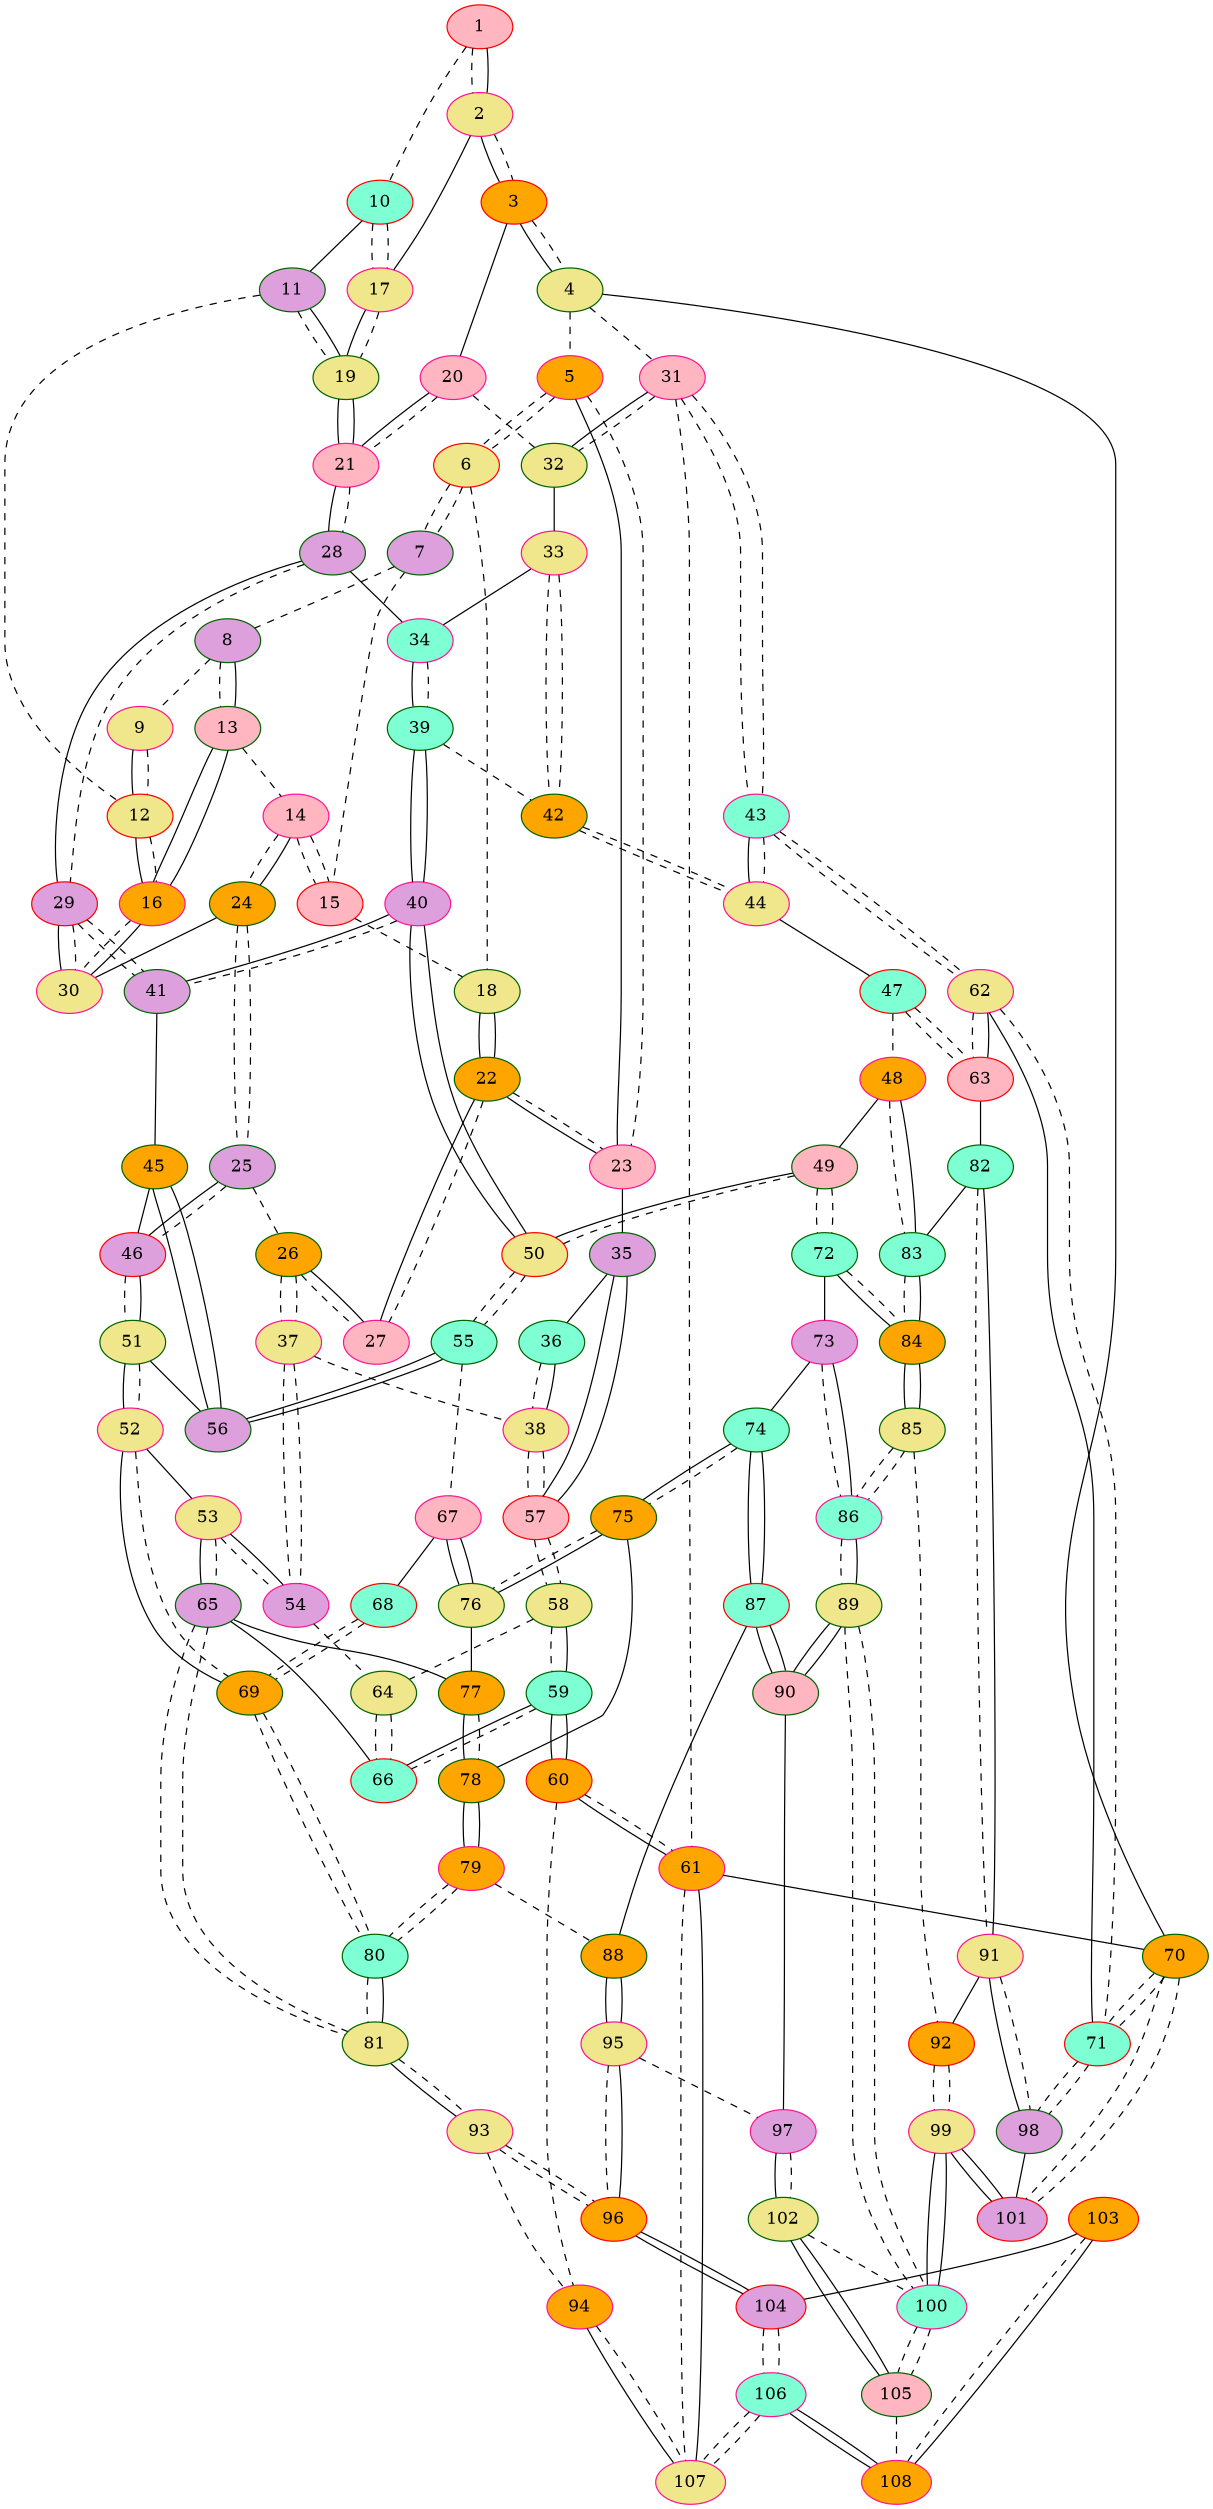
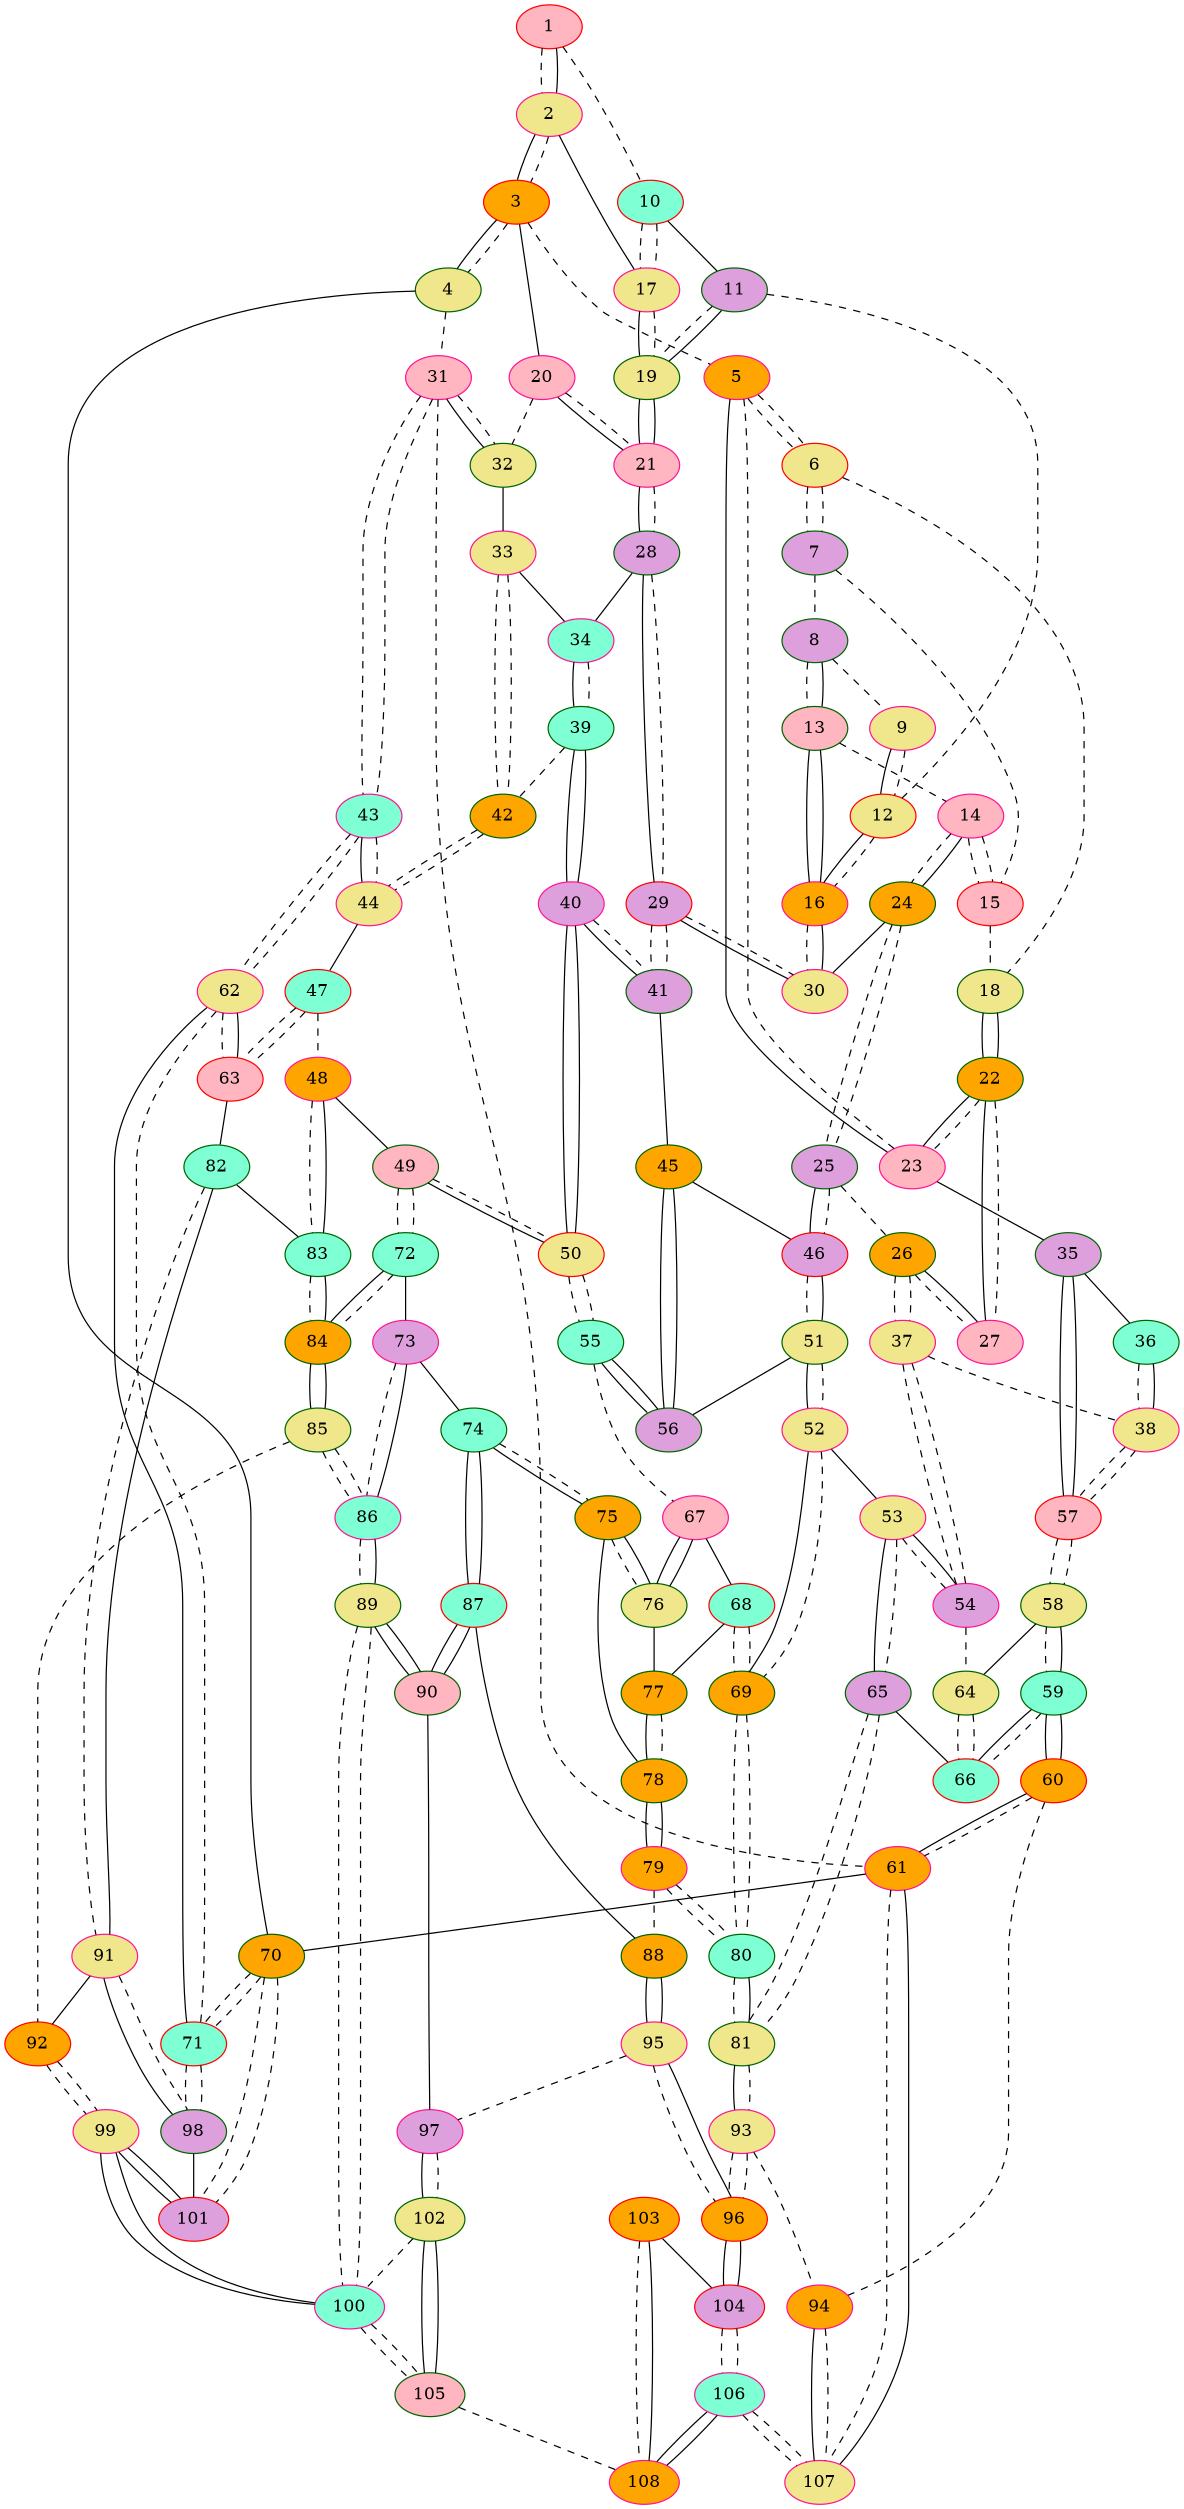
edge "4" -- "5": now "3" -- "5"
edge "58" -- "64": style dashed -> solid
edge "65" -- "77": now "68" -- "77"
